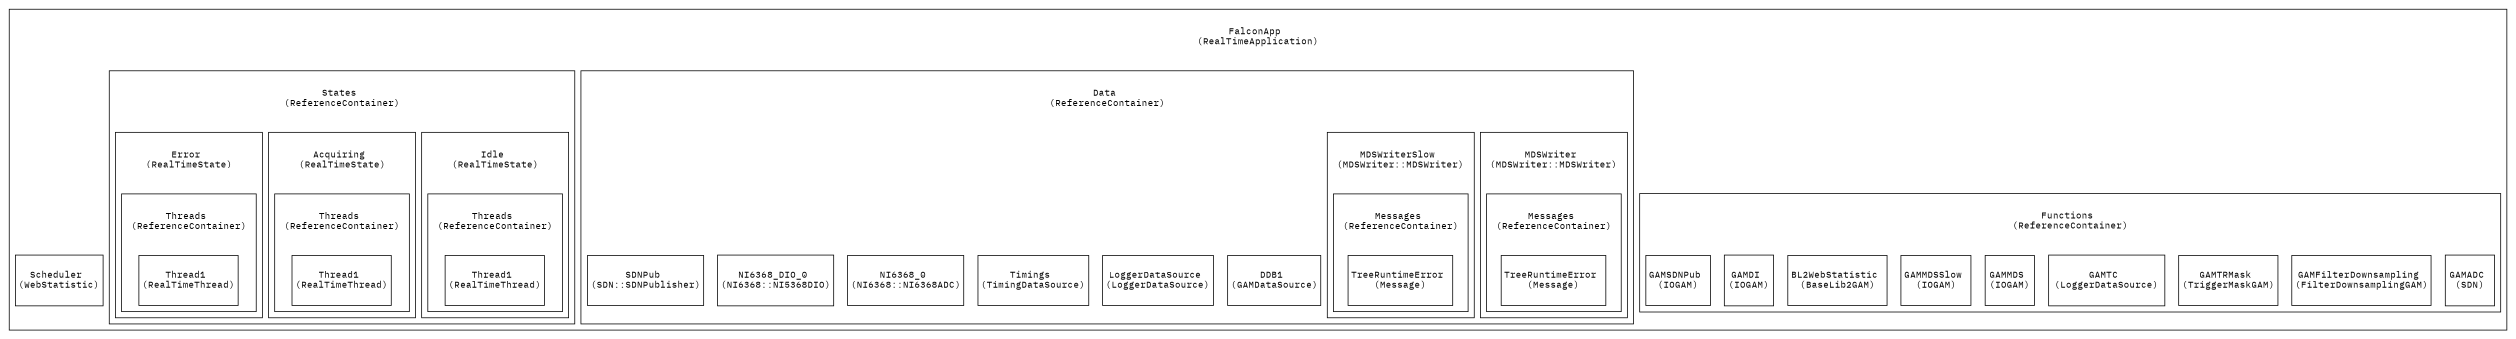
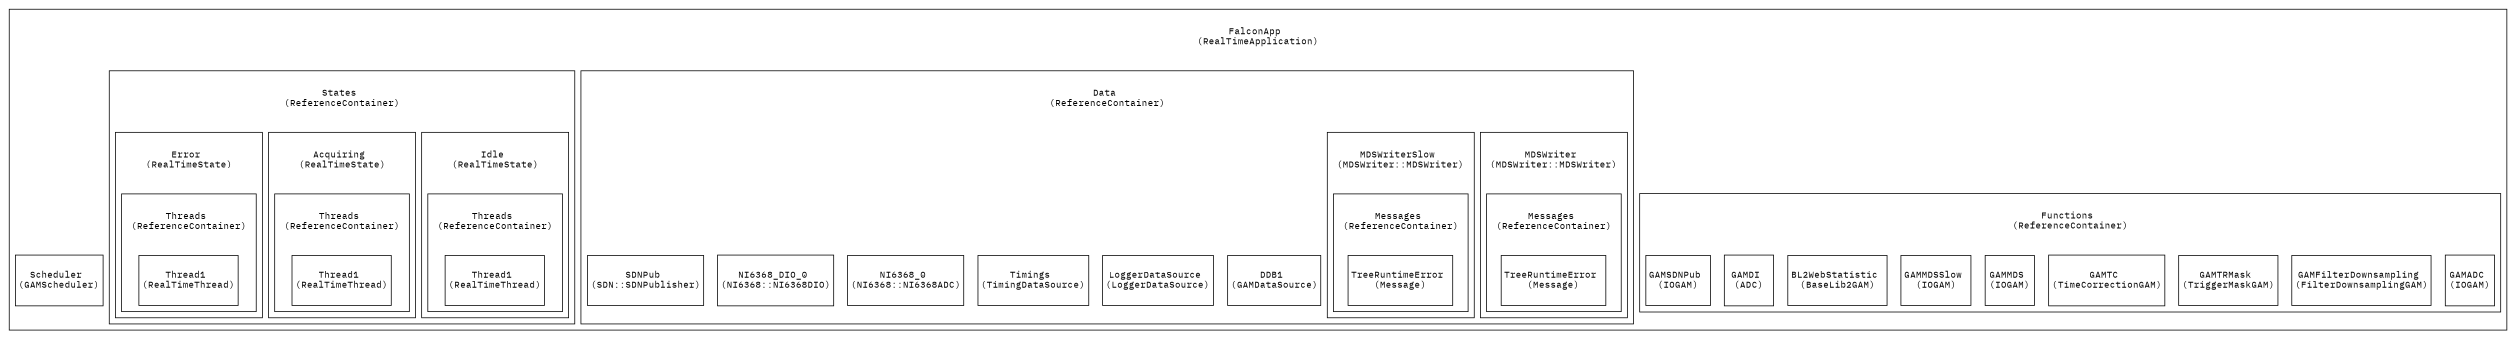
node "Scheduler": text "(WebStatistic)" -> "(GAMScheduler)"
node "NI6368_DIO_0": text "(NI6368::NI5368DIO)" -> "(NI6368::NI6368DIO)"
node "GAMDI": text "(IOGAM)" -> "(ADC)"
node "GAMTC": text "(LoggerDataSource)" -> "(TimeCorrectionGAM)"
node "GAMADC": text "(SDN)" -> "(IOGAM)"
